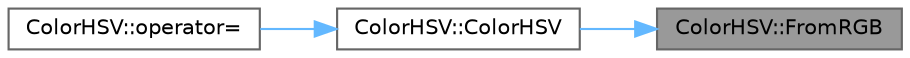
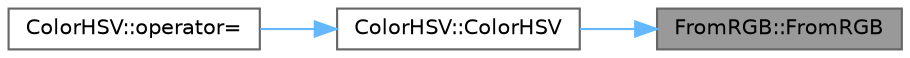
node "ColorHSV::FromRGB": label "ColorHSV::FromRGB" -> "FromRGB::FromRGB"
